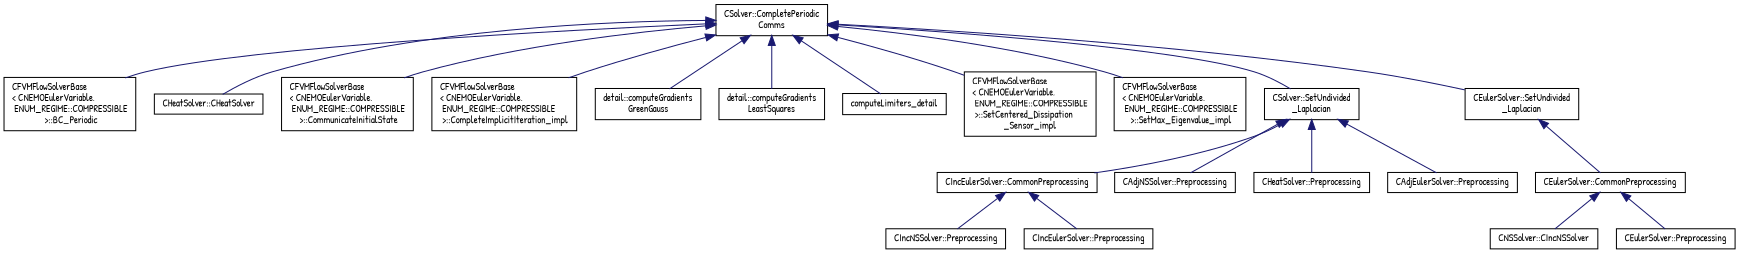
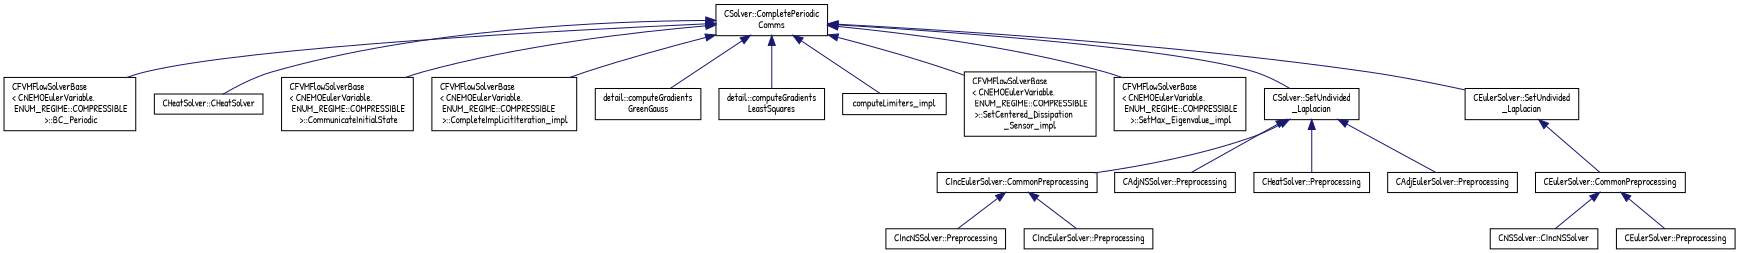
node "computeLimiters_detail": label "computeLimiters_detail" -> "computeLimiters_impl"
